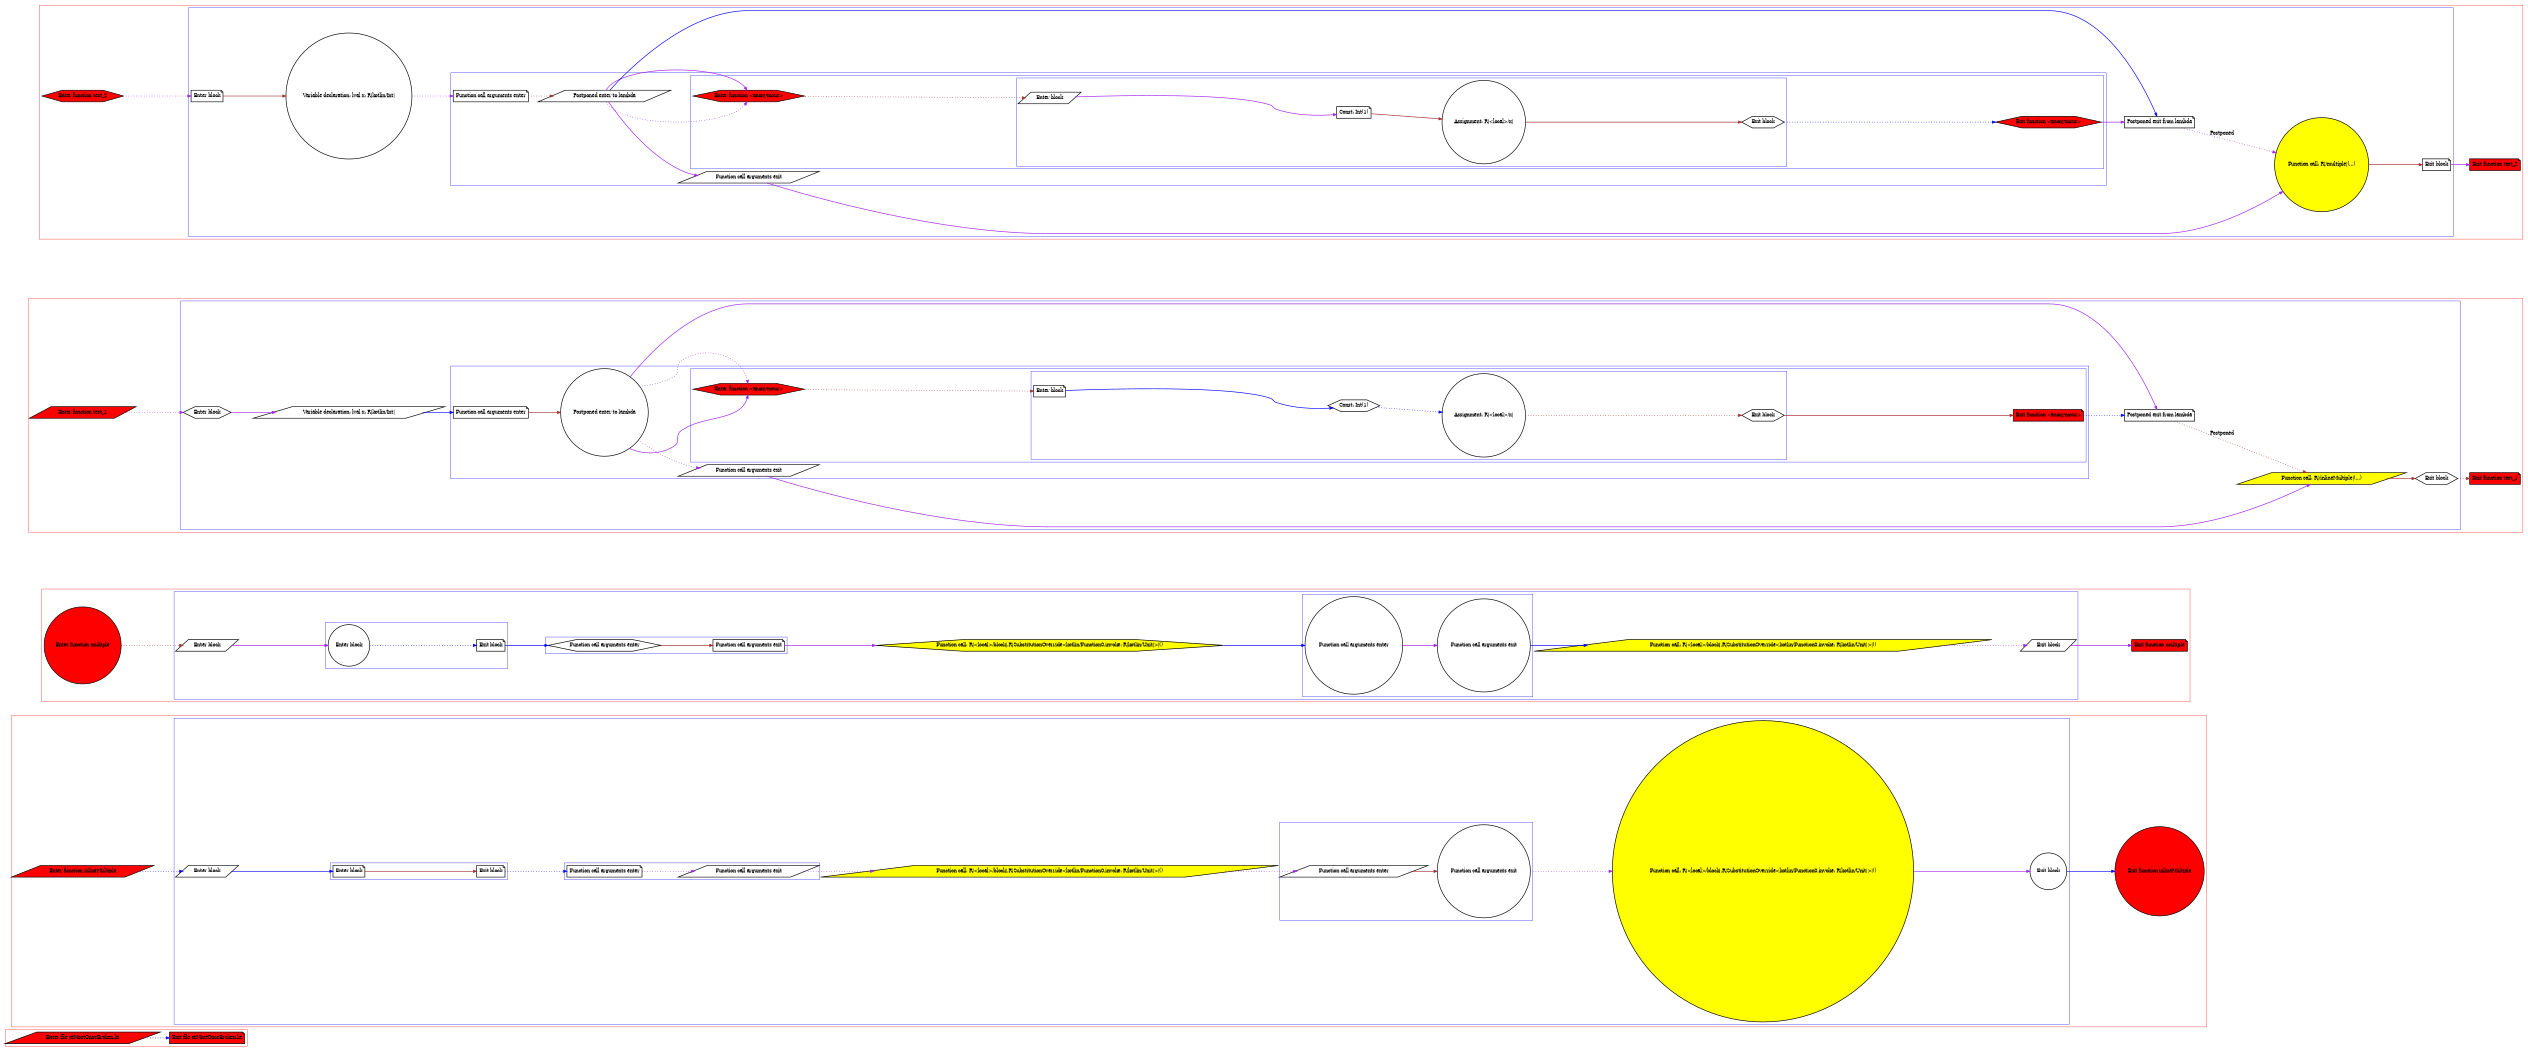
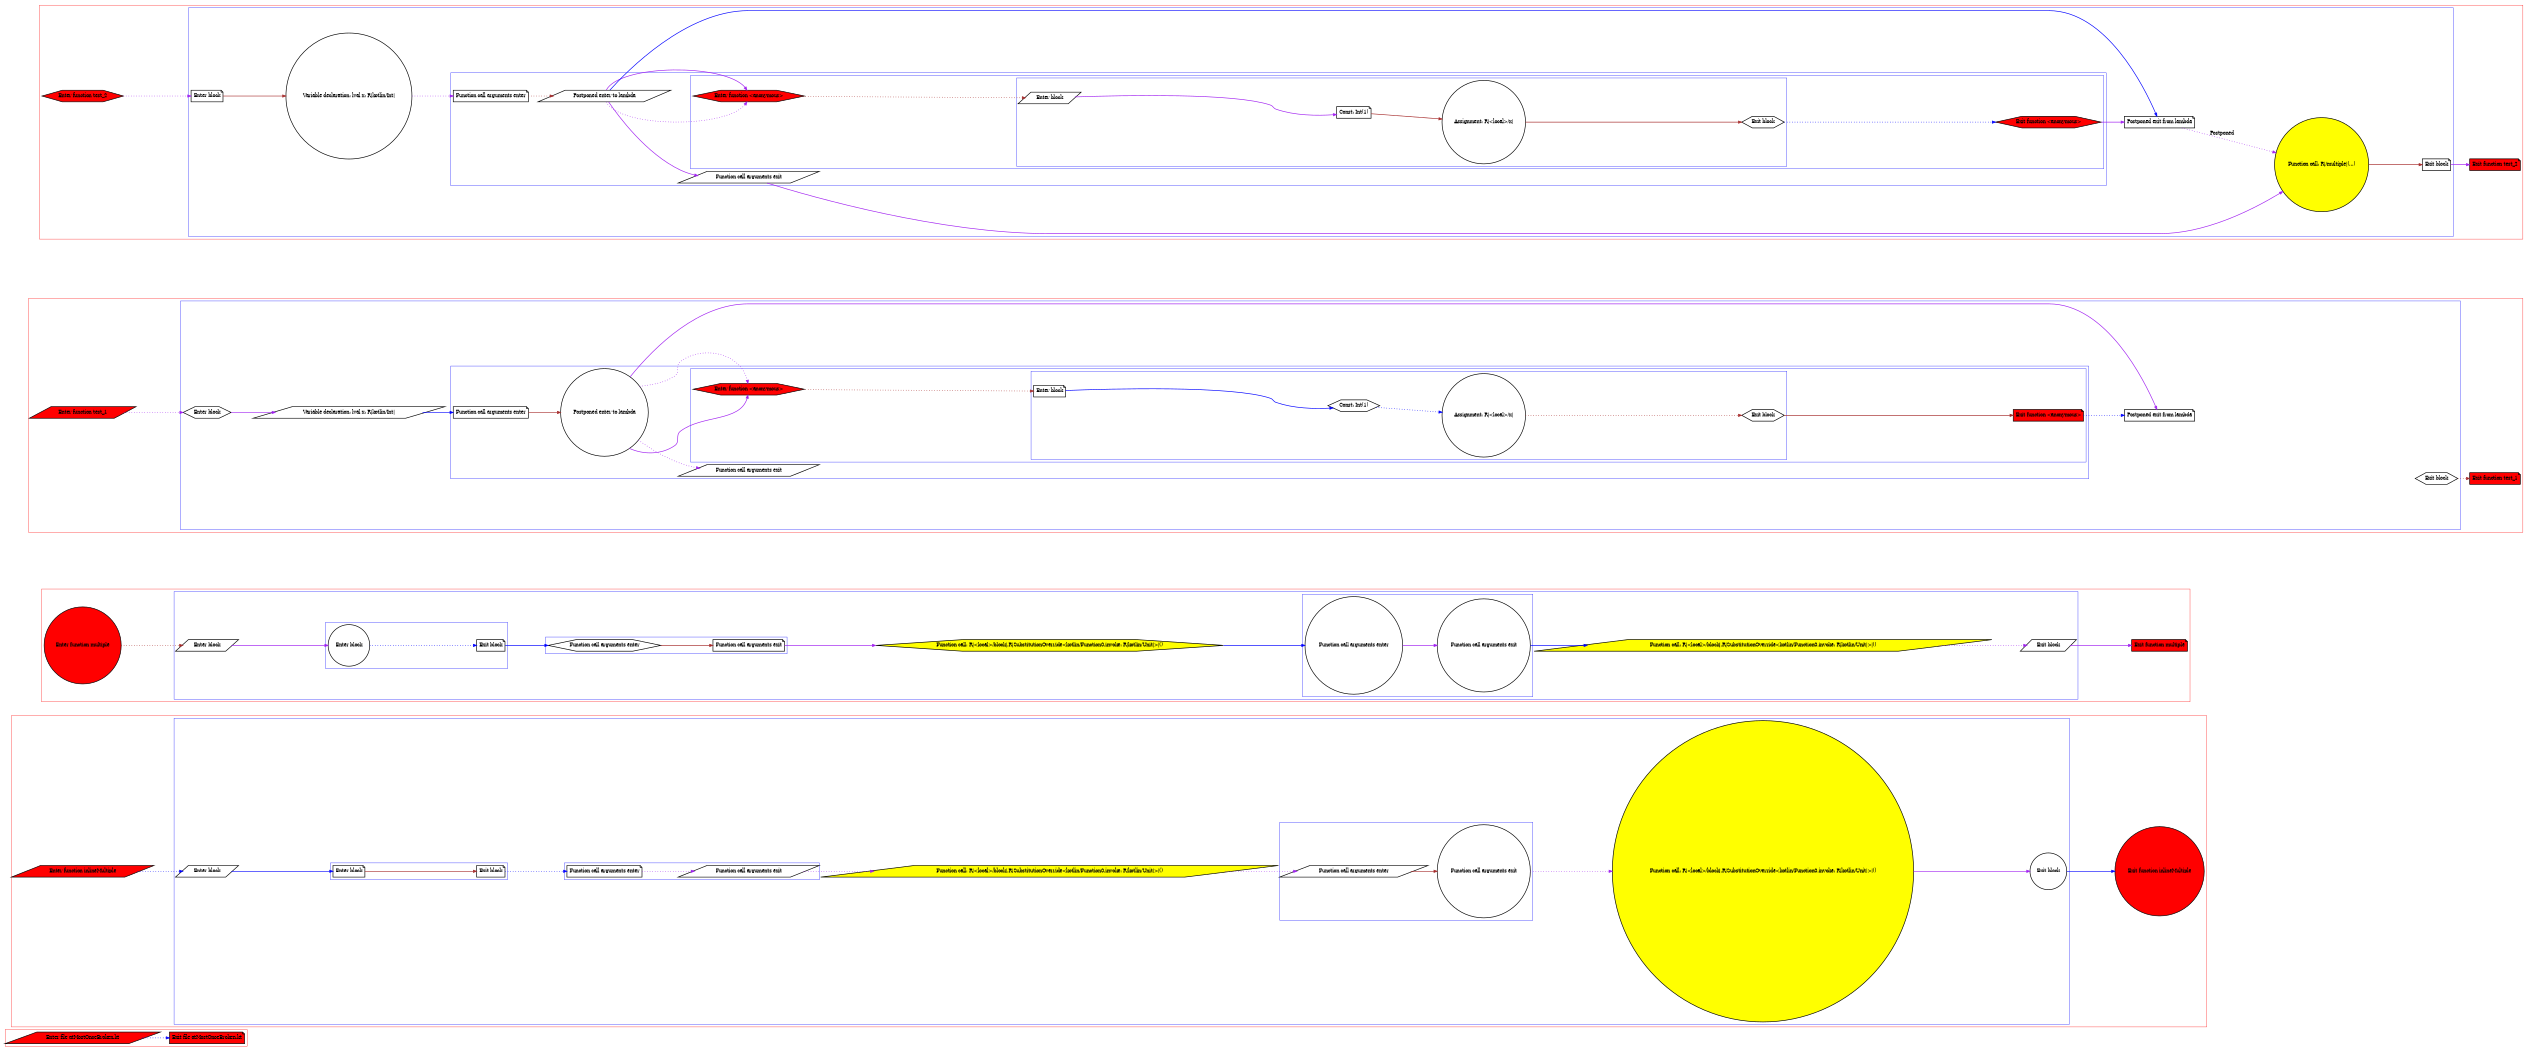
node "Function call: R|/inlineMultiple|(...)": removed
